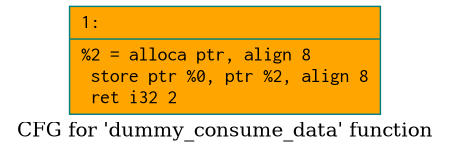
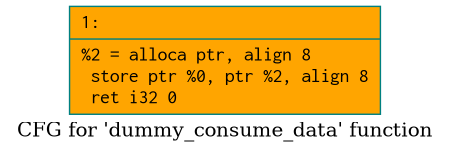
node "1:": text "ret i32 2" -> "ret i32 0"
